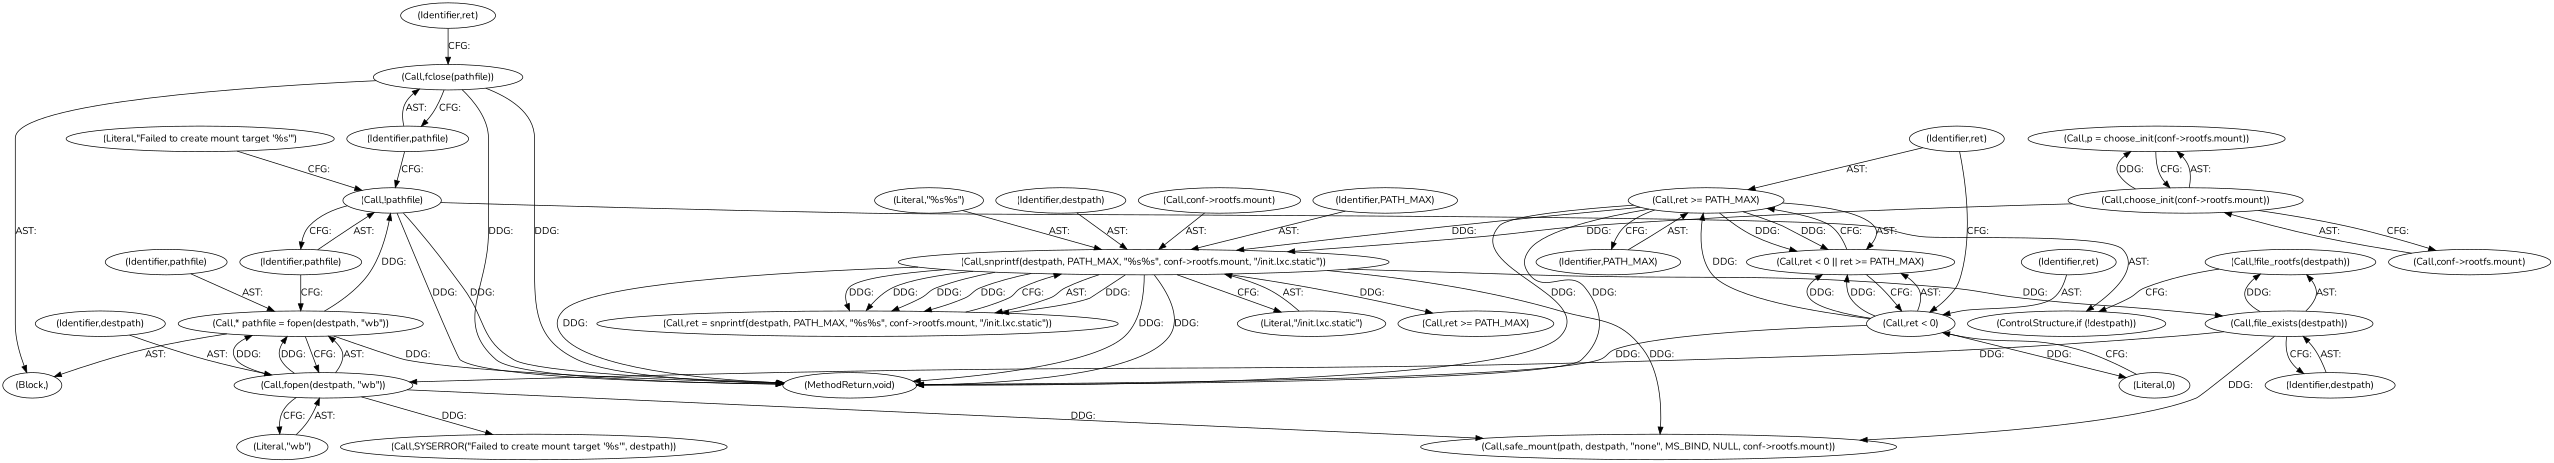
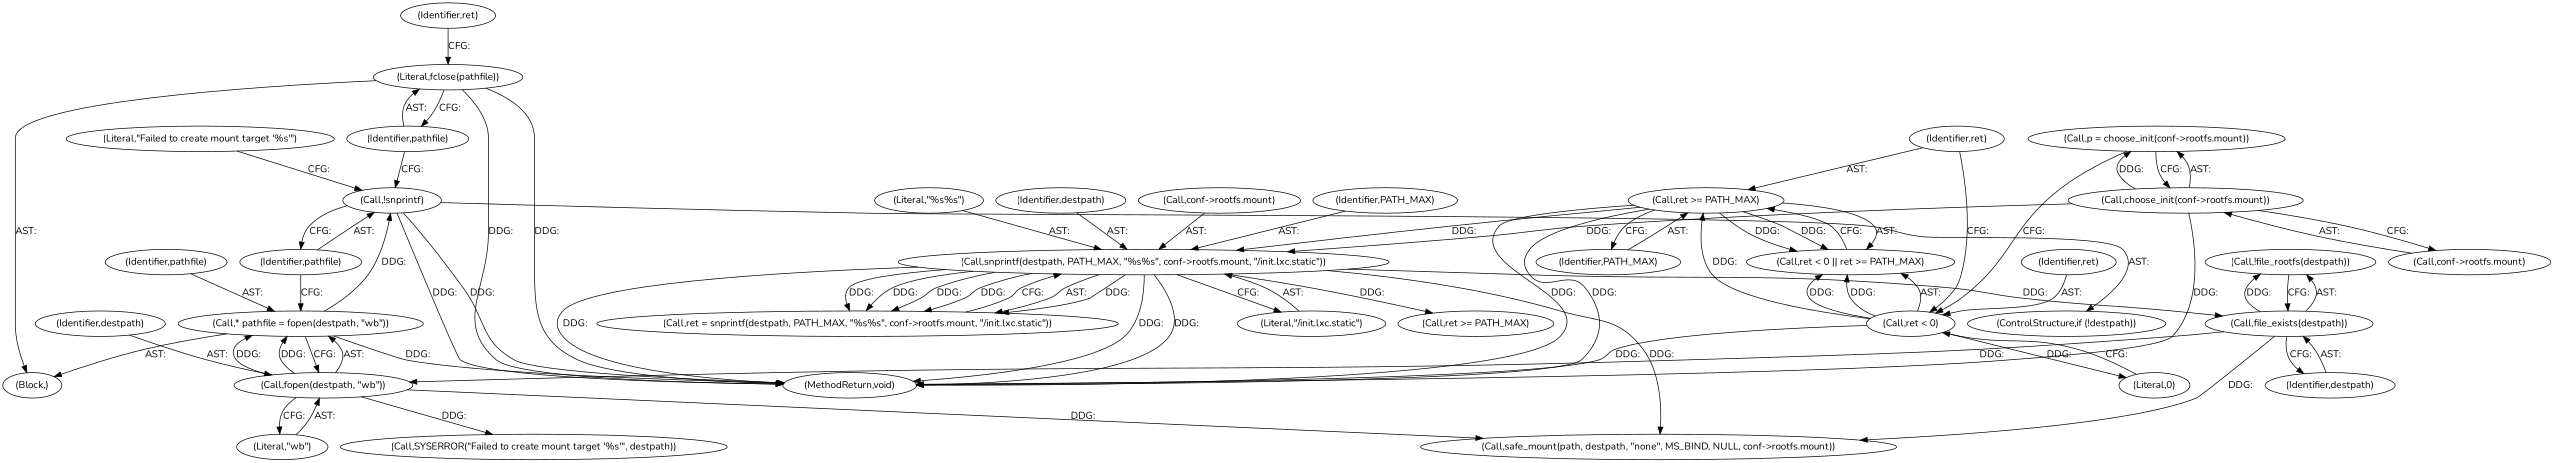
node "(Call,fclose(pathfile))": label "(Call,fclose(pathfile))" -> "(Literal,fclose(pathfile))"
node "(Call,!pathfile)": label "(Call,!pathfile)" -> "(Call,!snprintf)"
edge "(Call,!file_rootfs(destpath))" -> "(ControlStructure,if (!destpath))": now "(Call,!file_rootfs(destpath))" -> "(Call,file_exists(destpath))"
edge "(Call,ret < 0 || ret >= PATH_MAX)" -> "(Call,ret < 0)": now "(Call,p = choose_init(conf->rootfs.mount))" -> "(Call,ret < 0)"
edge "(Call,choose_init(conf->rootfs.mount))" -> "(MethodReturn,void)": added, label "DDG:"
